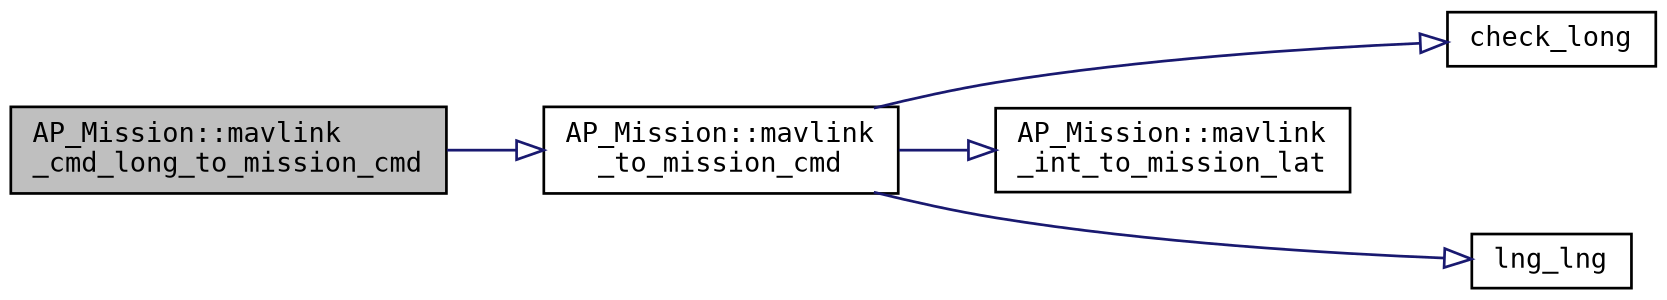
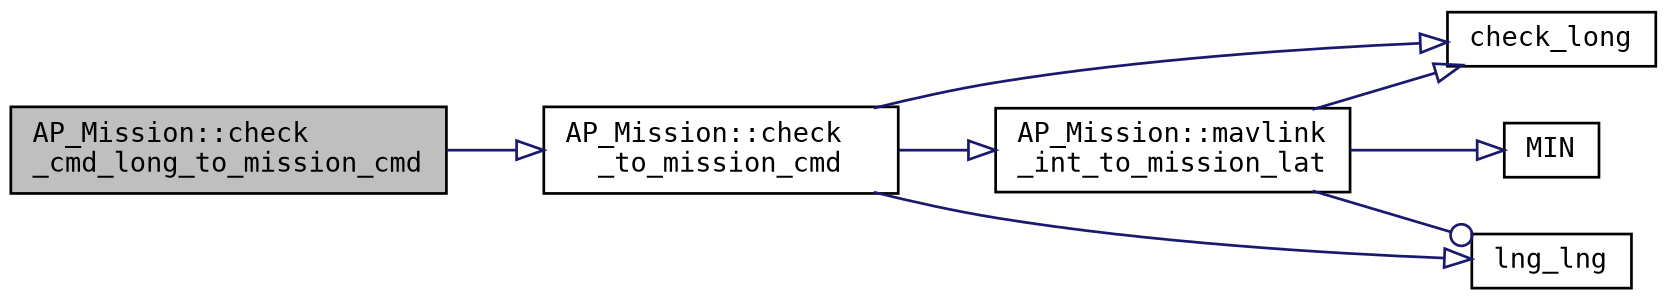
edge "AP_Mission::mavlink _int_to_mission_lat" -> "check_long": added
node "AP_Mission::mavlink _cmd_long_to_mission_cmd": label "AP_Mission::mavlink _cmd_long_to_mission_cmd" -> "AP_Mission::check _cmd_long_to_mission_cmd"
node "AP_Mission::mavlink _to_mission_cmd": label "AP_Mission::mavlink _to_mission_cmd" -> "AP_Mission::check _to_mission_cmd"
node "MIN": added
edge "AP_Mission::mavlink _int_to_mission_lat" -> "lng_lng": added
